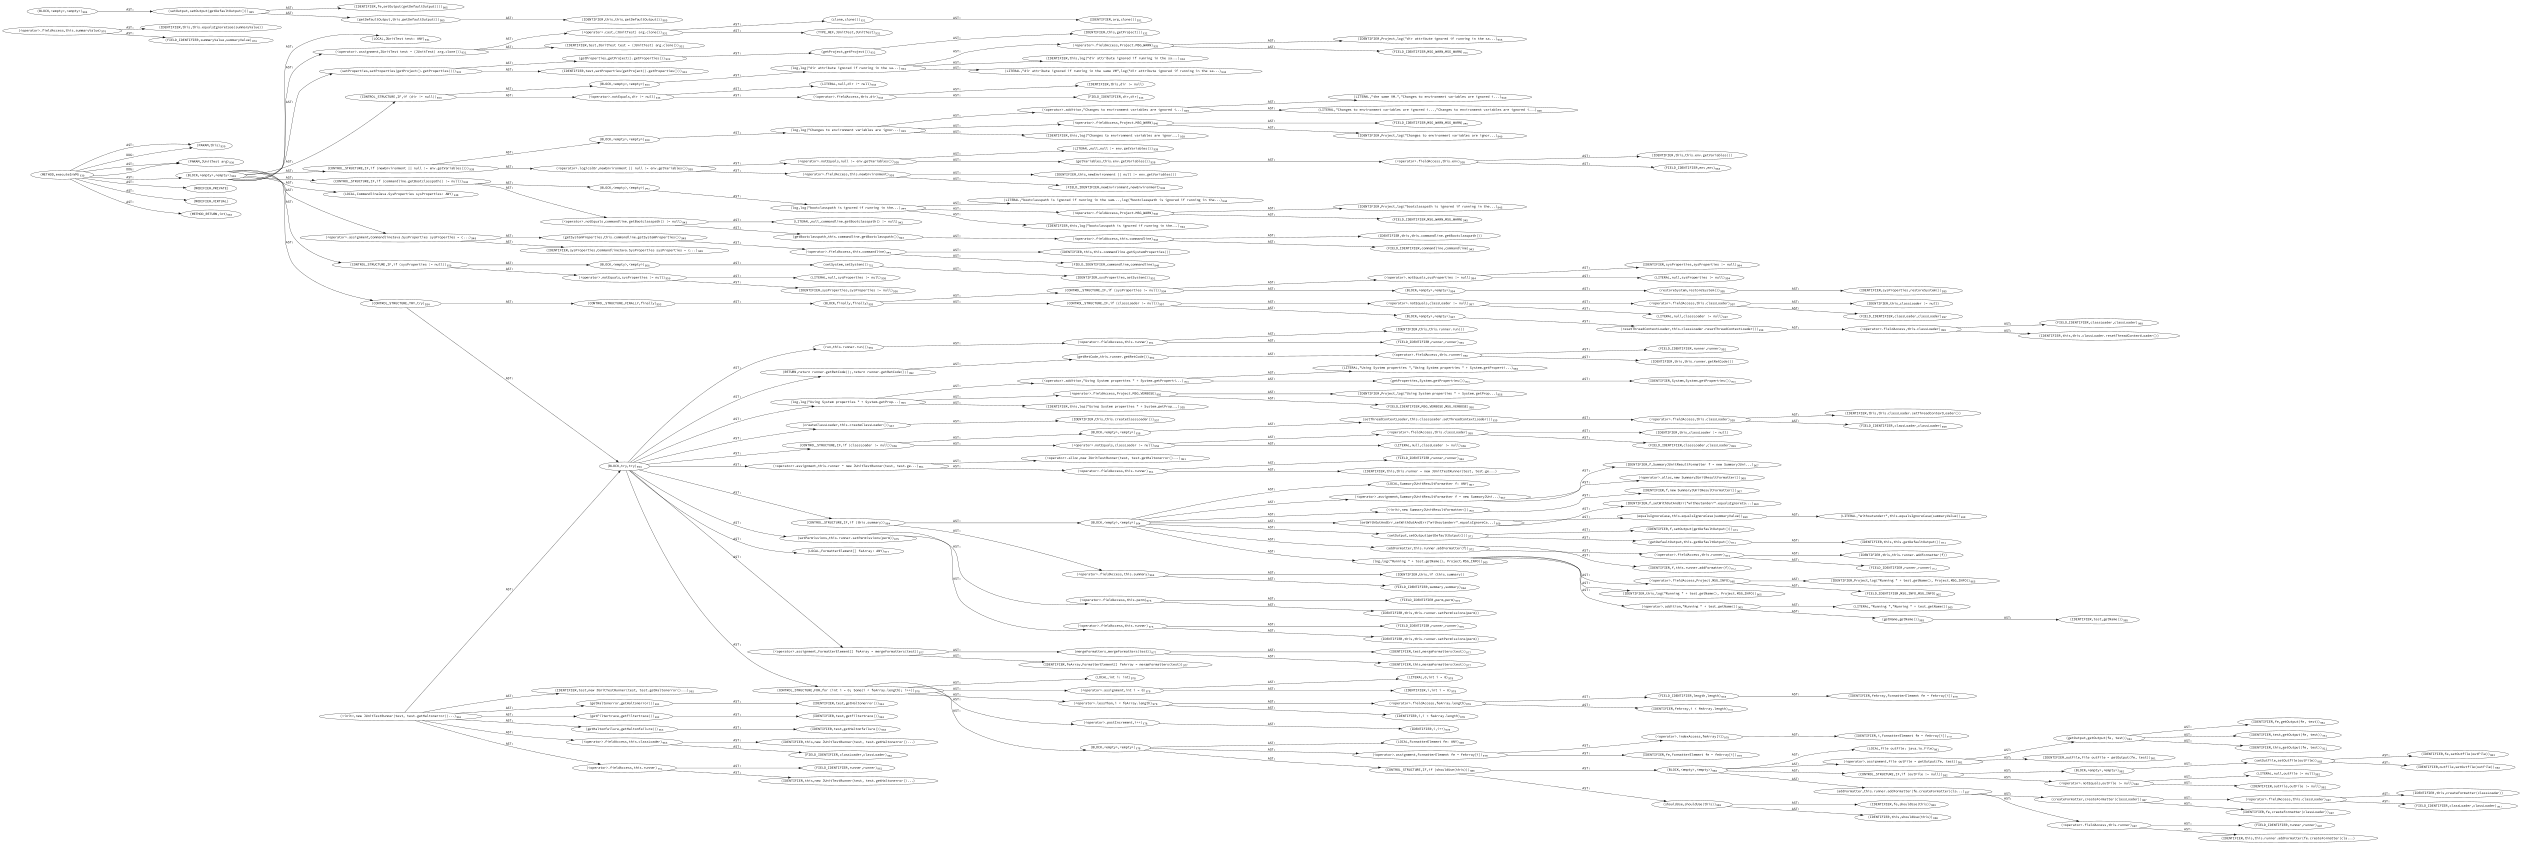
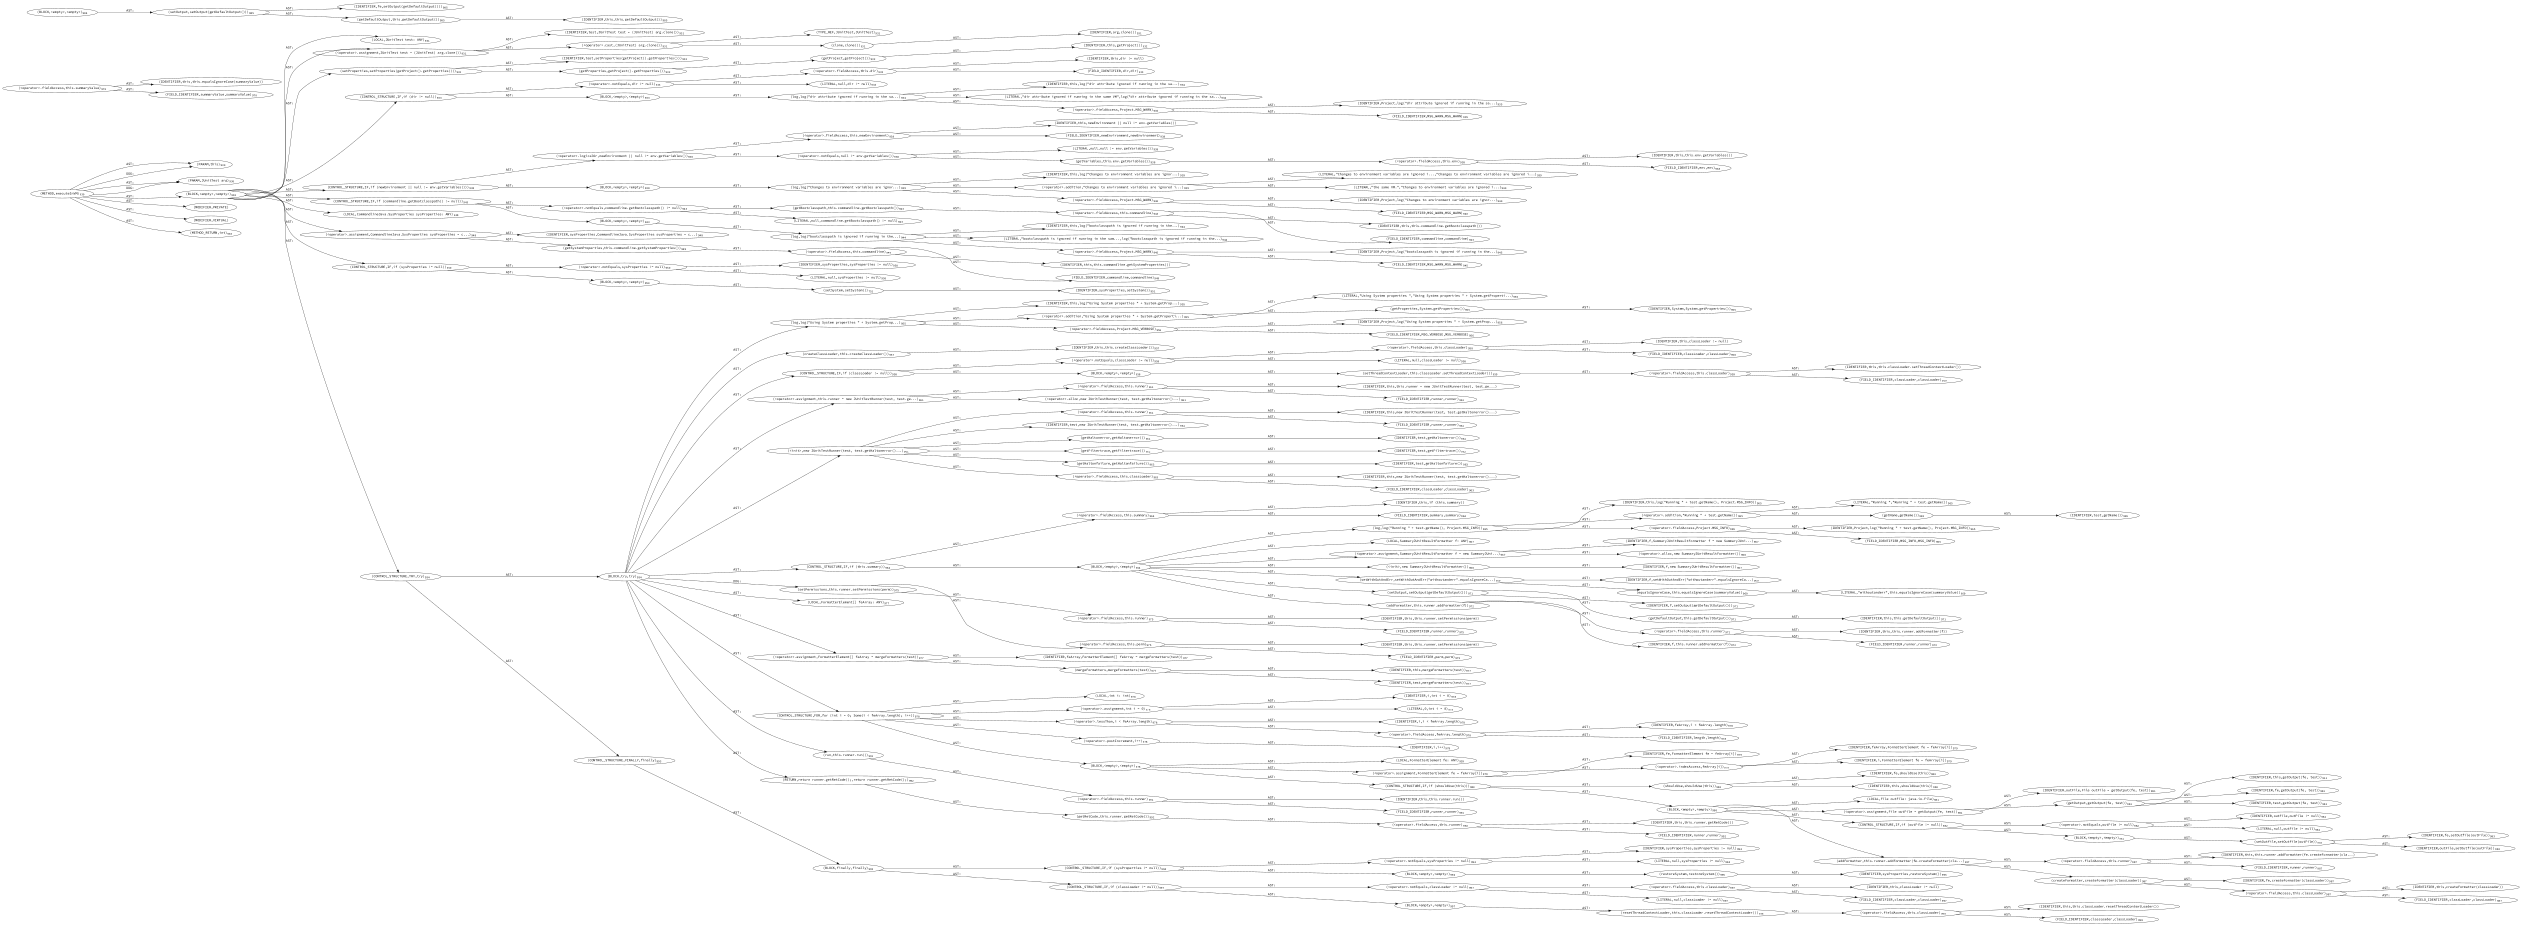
edge "(BLOCK,try,try)" -> "(setPermissions,this.runner.setPermissions(perm))": label "AST: " -> "DDG: "
edge "(<init>,new JUnitTestRunner(test, test.getHaltonerror()...)" -> "(BLOCK,try,try)": reversed
edge "(FIELD_IDENTIFIER,length,length)" -> "(IDENTIFIER,feArray,FormatterElement fe = feArray[i])": now "(<operator>.indexAccess,feArray[i])" -> "(IDENTIFIER,feArray,FormatterElement fe = feArray[i])"
